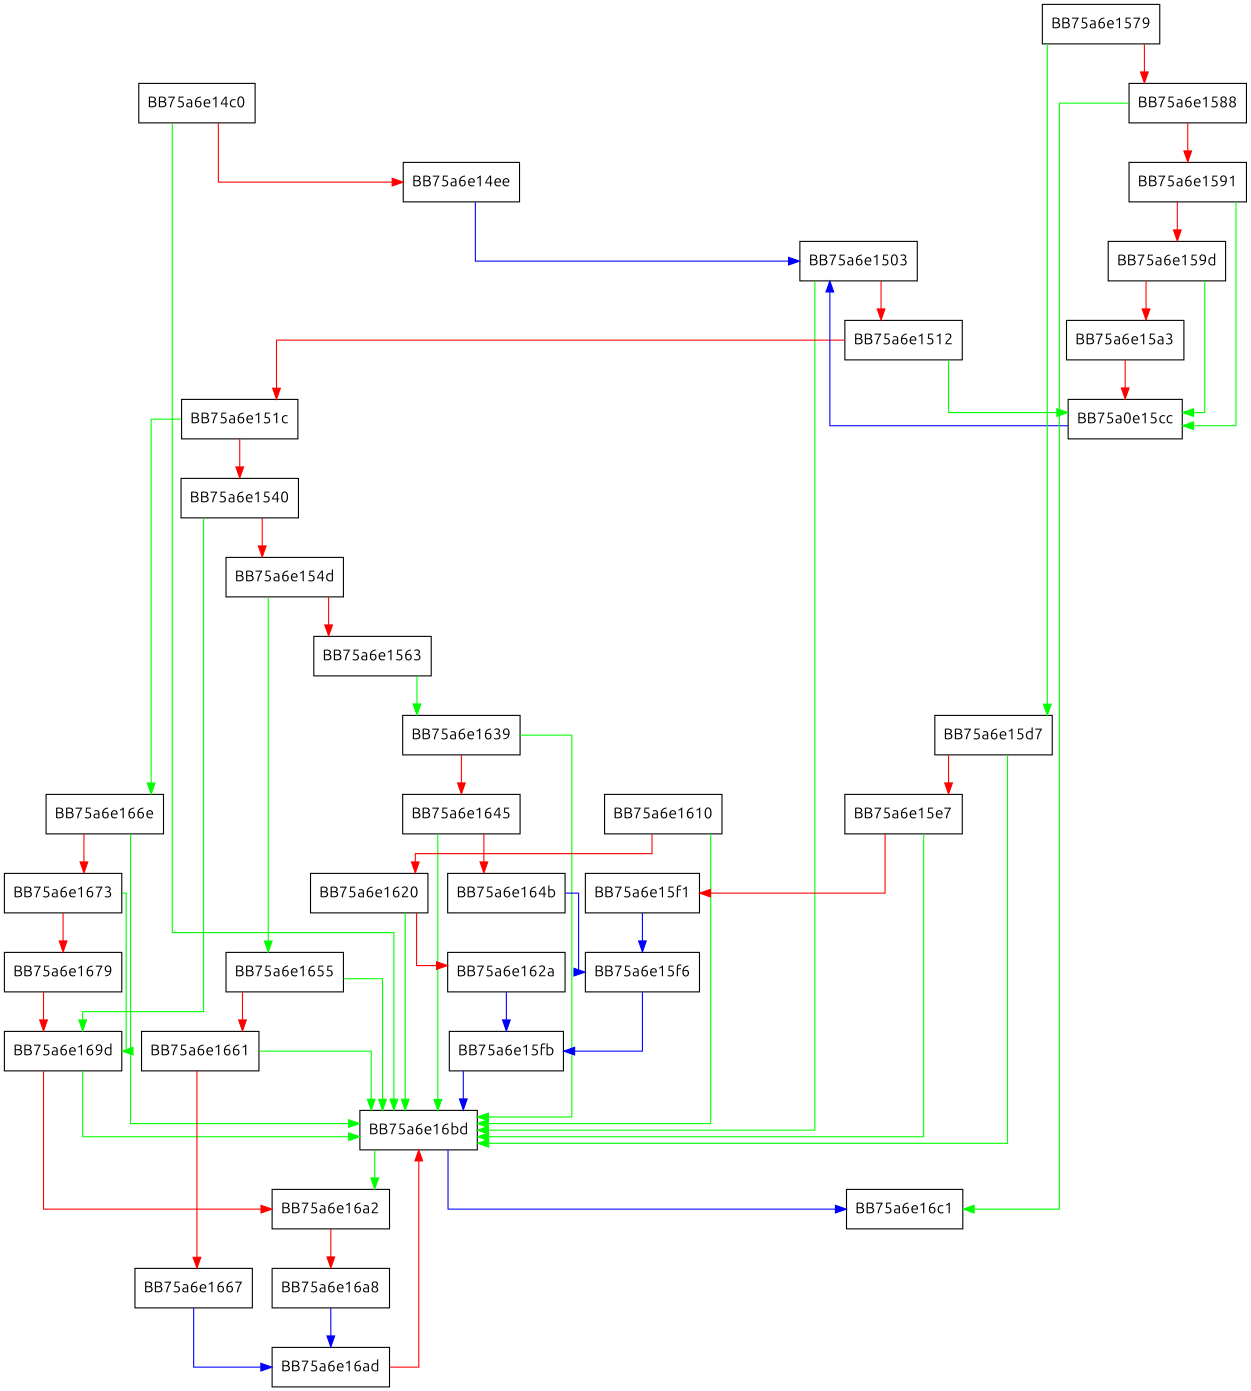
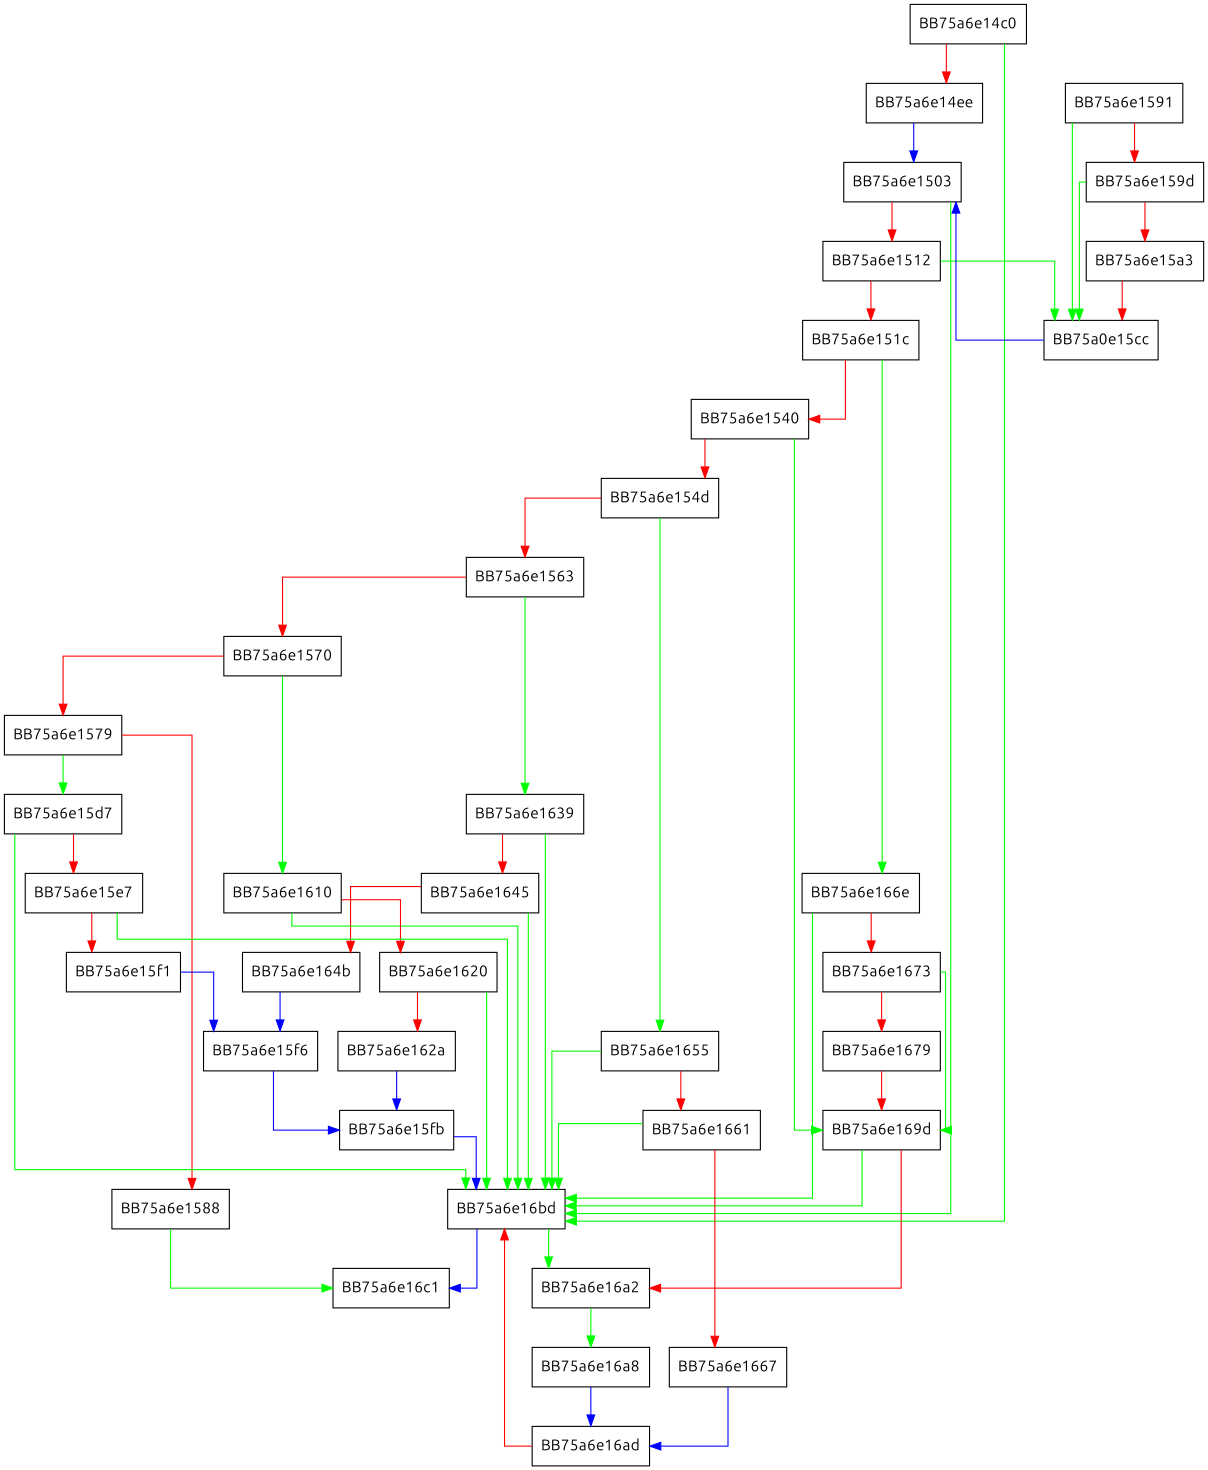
edge "BB75a6e1588" -> "BB75a6e1591": removed
node "BB75a6e1570": added
edge "BB75a6e16a2" -> "BB75a6e16a8": color red -> green
